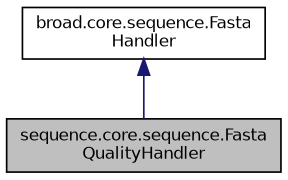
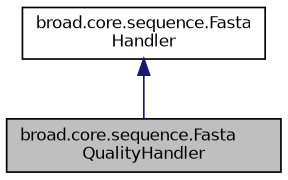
node "sequence.core.sequence.Fasta QualityHandler": label "sequence.core.sequence.Fasta QualityHandler" -> "broad.core.sequence.Fasta QualityHandler"
